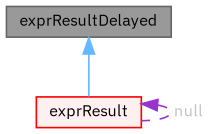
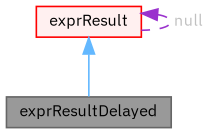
edge "exprResult" -> "exprResultDelayed": reversed
